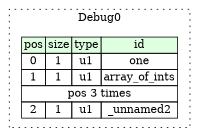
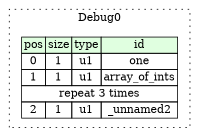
node "pos": text "pos 3 times" -> "repeat 3 times"
